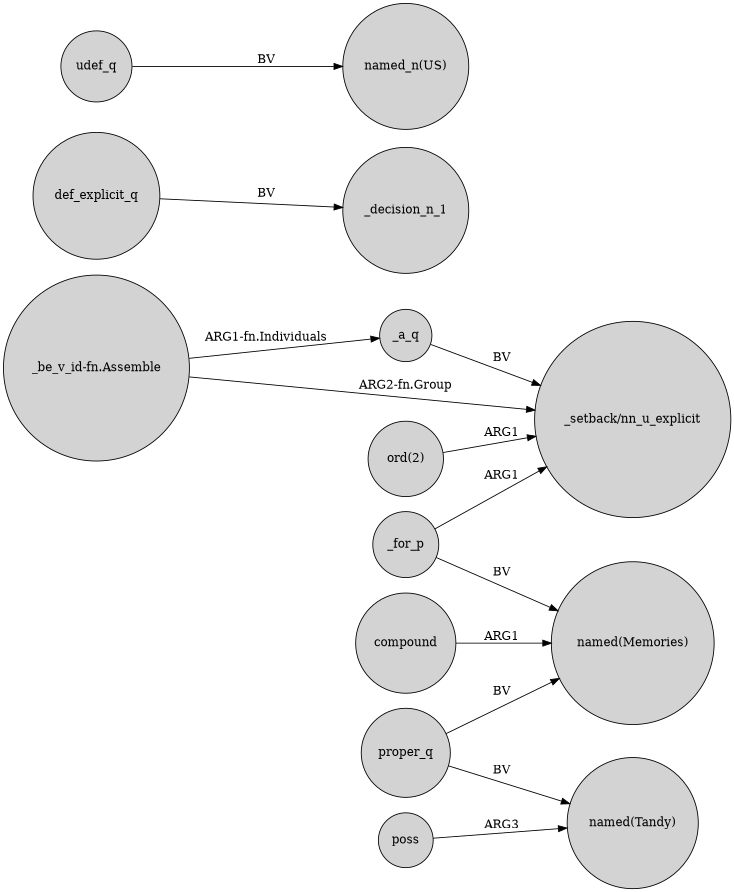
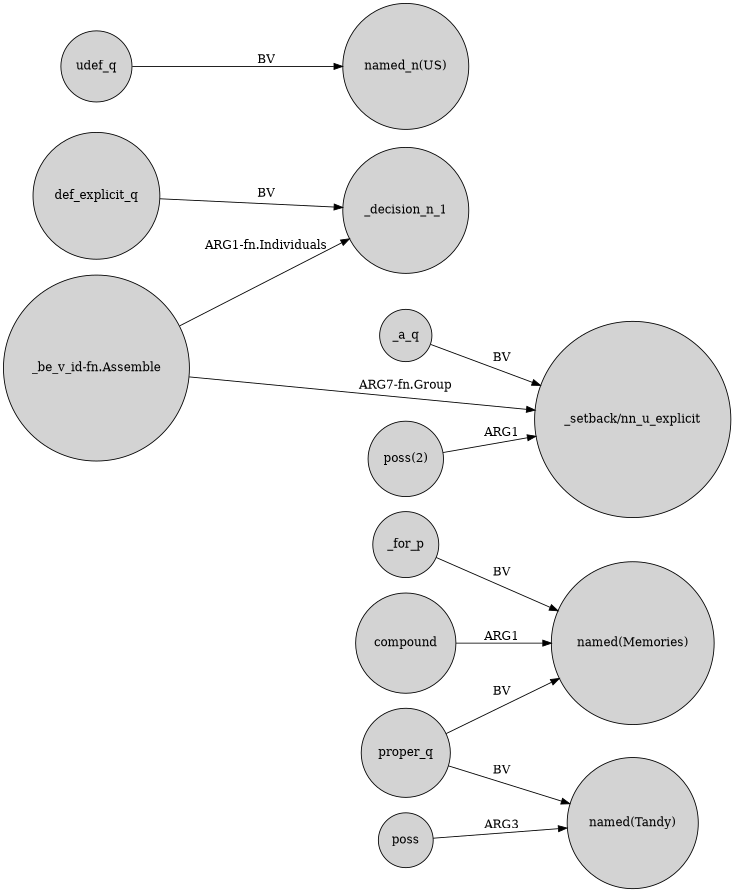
edge "_be_v_id-fn.Assemble" -> "_a_q": now "_be_v_id-fn.Assemble" -> "_decision_n_1"
edge "_be_v_id-fn.Assemble" -> "_setback/nn_u_explicit": label "ARG2-fn.Group" -> "ARG7-fn.Group"
node "ord(2)": label "ord(2)" -> "poss(2)"
edge "_for_p" -> "_setback/nn_u_explicit": removed, label "ARG1"
